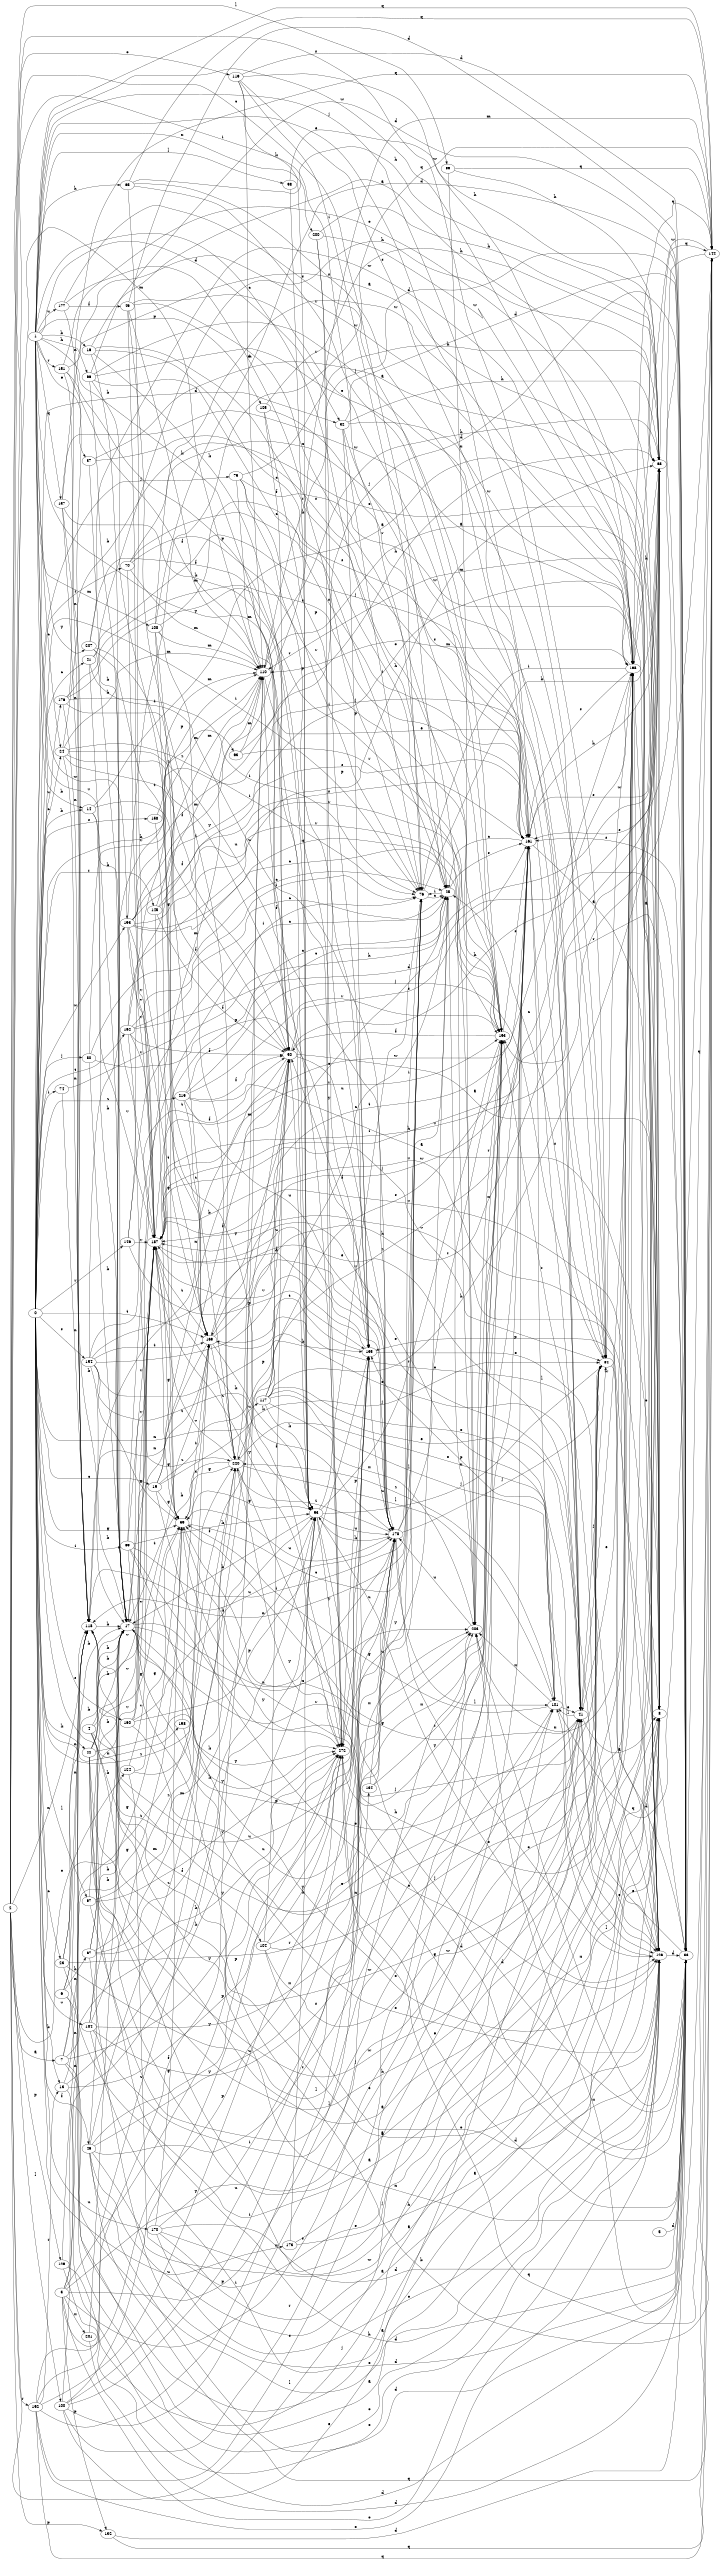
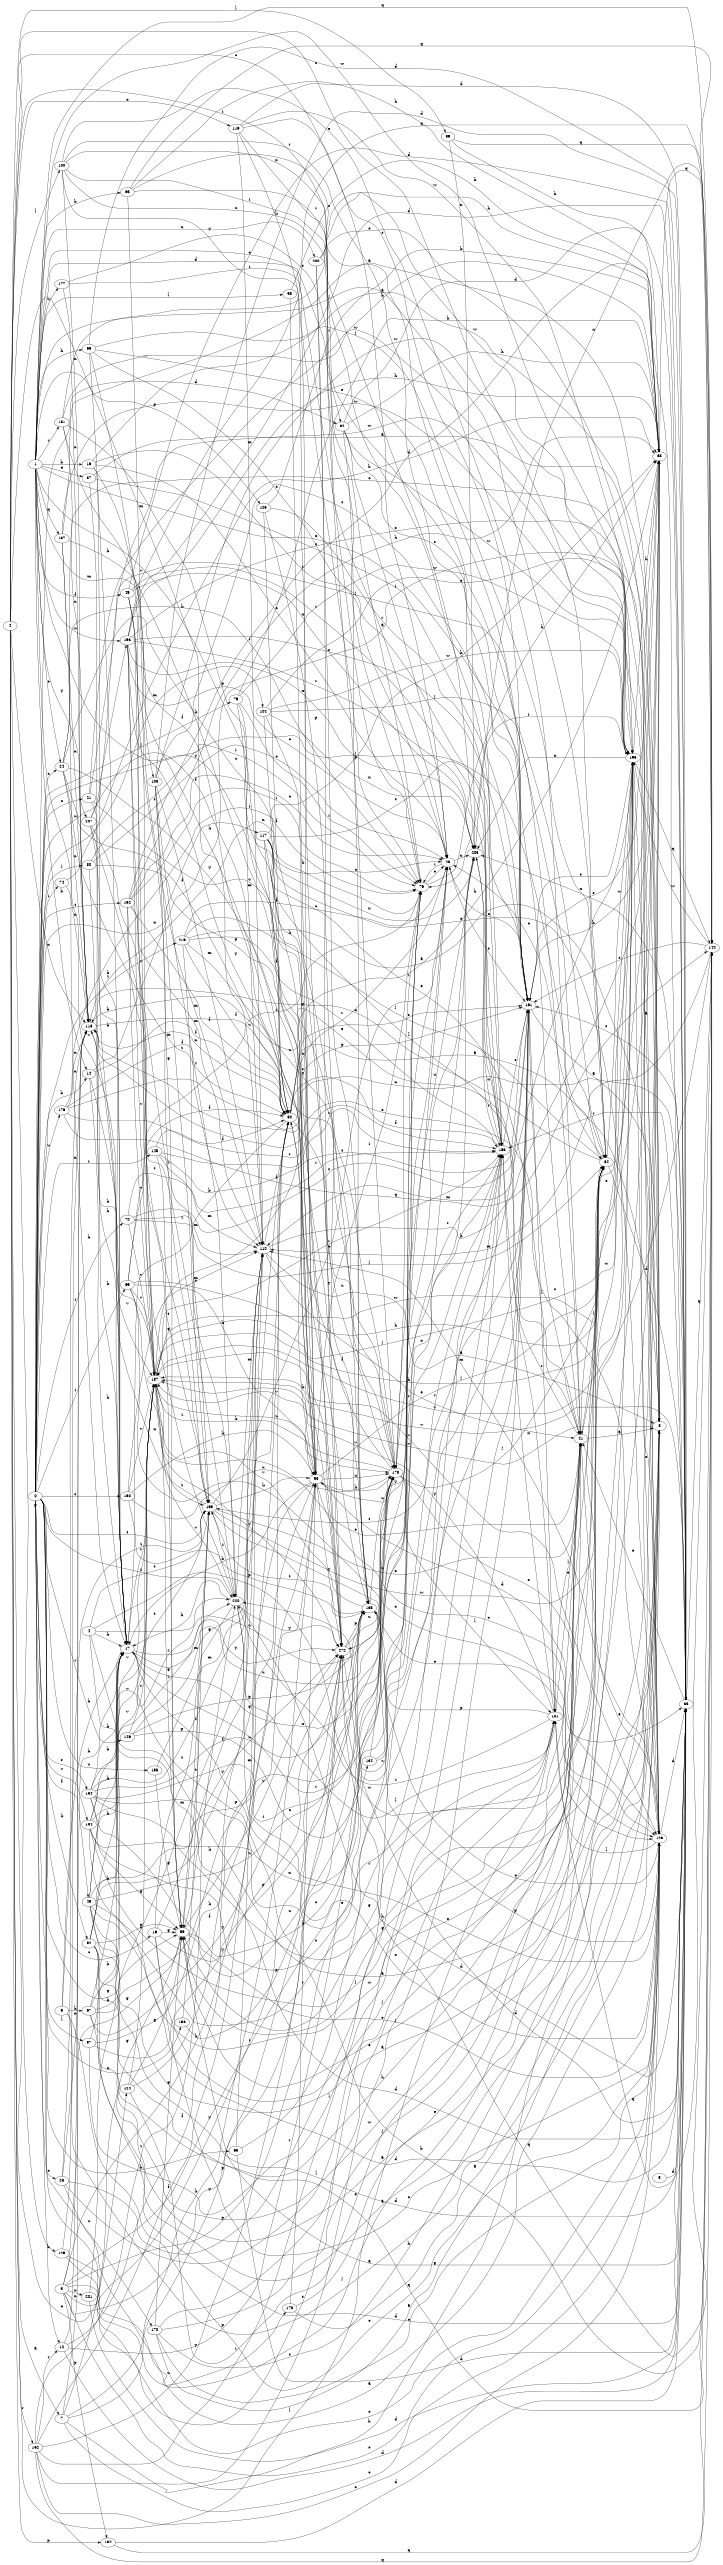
edge "177" -> "49": now "1" -> "49"
edge "32" -> "76": now "32" -> "25"
edge "178" -> "220": removed, label "z"
edge "101" -> "203": now "101" -> "153"
node "22": label "22" -> "92"
node "13": label "13" -> "12"
